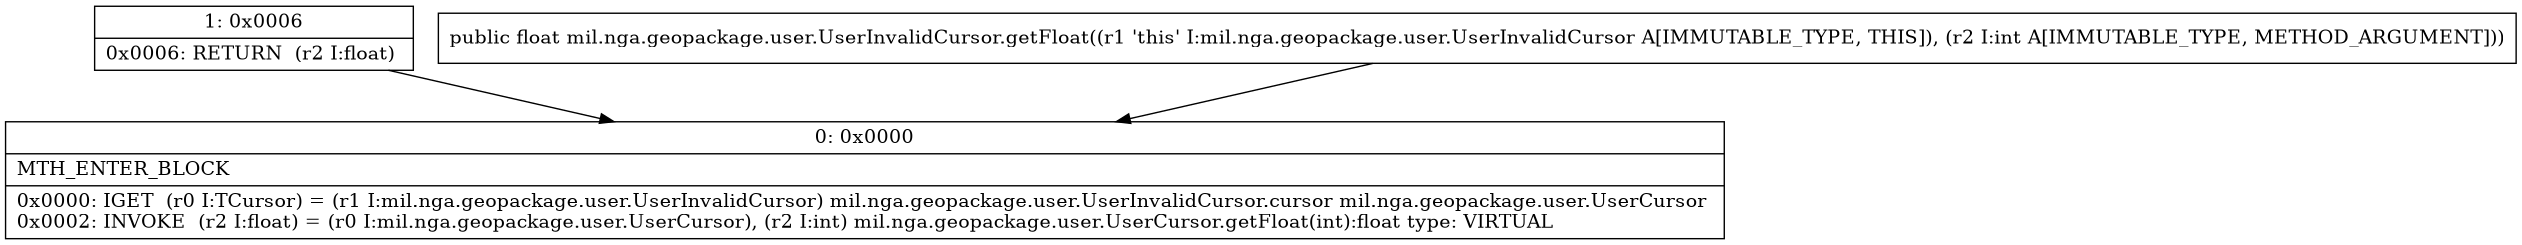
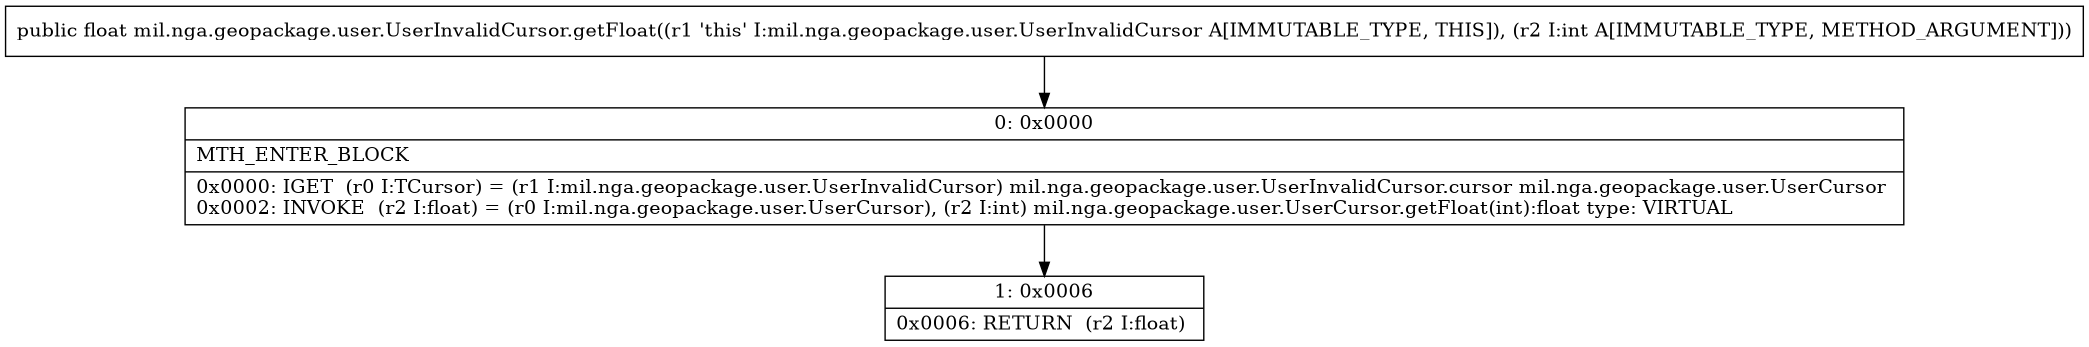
edge "1: 0x0006" -> "0: 0x0000": reversed
